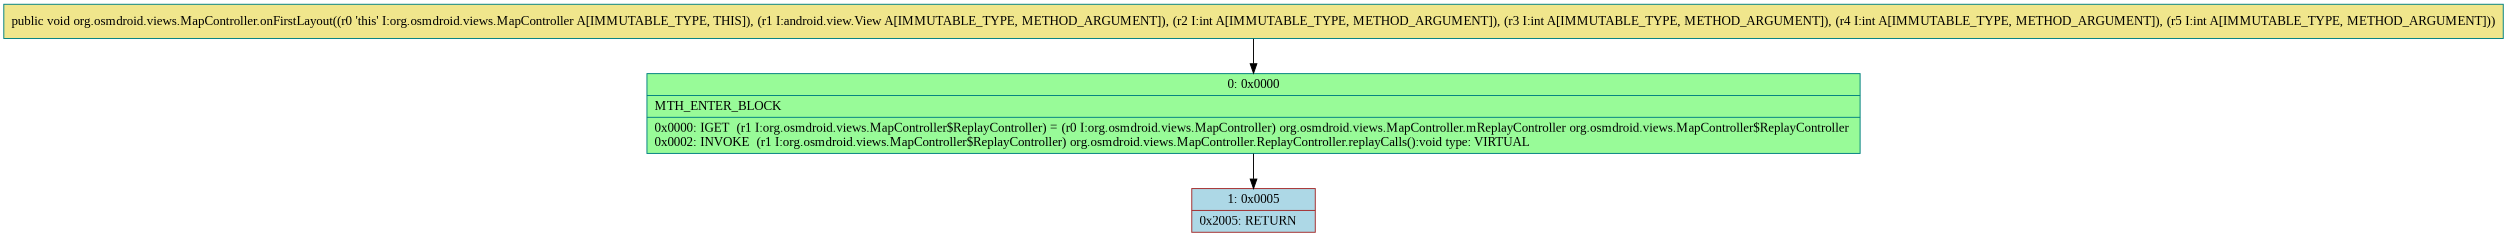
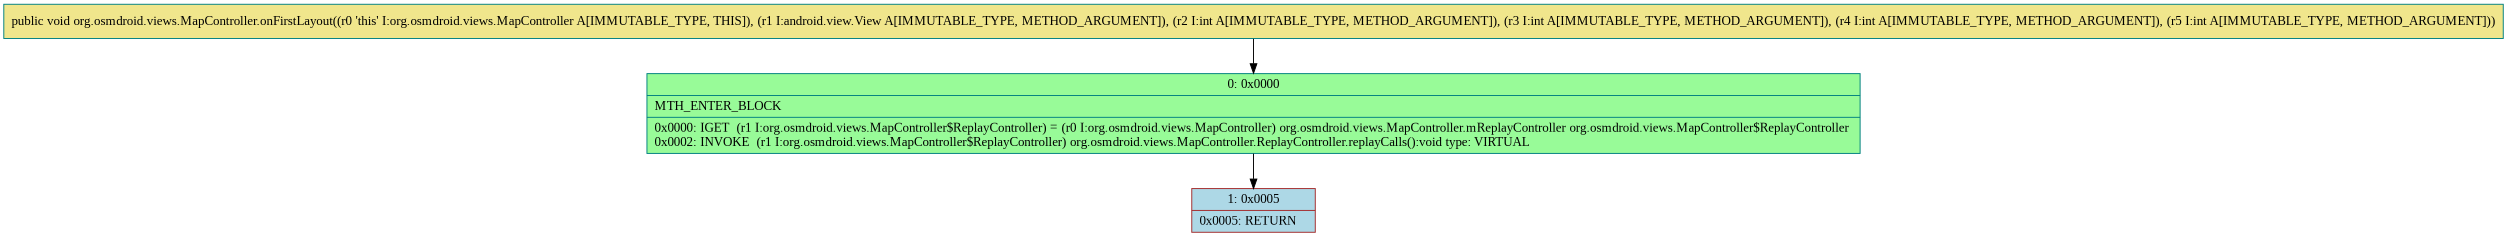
node "1: 0x0005": text "0x2005: RETURN" -> "0x0005: RETURN"
